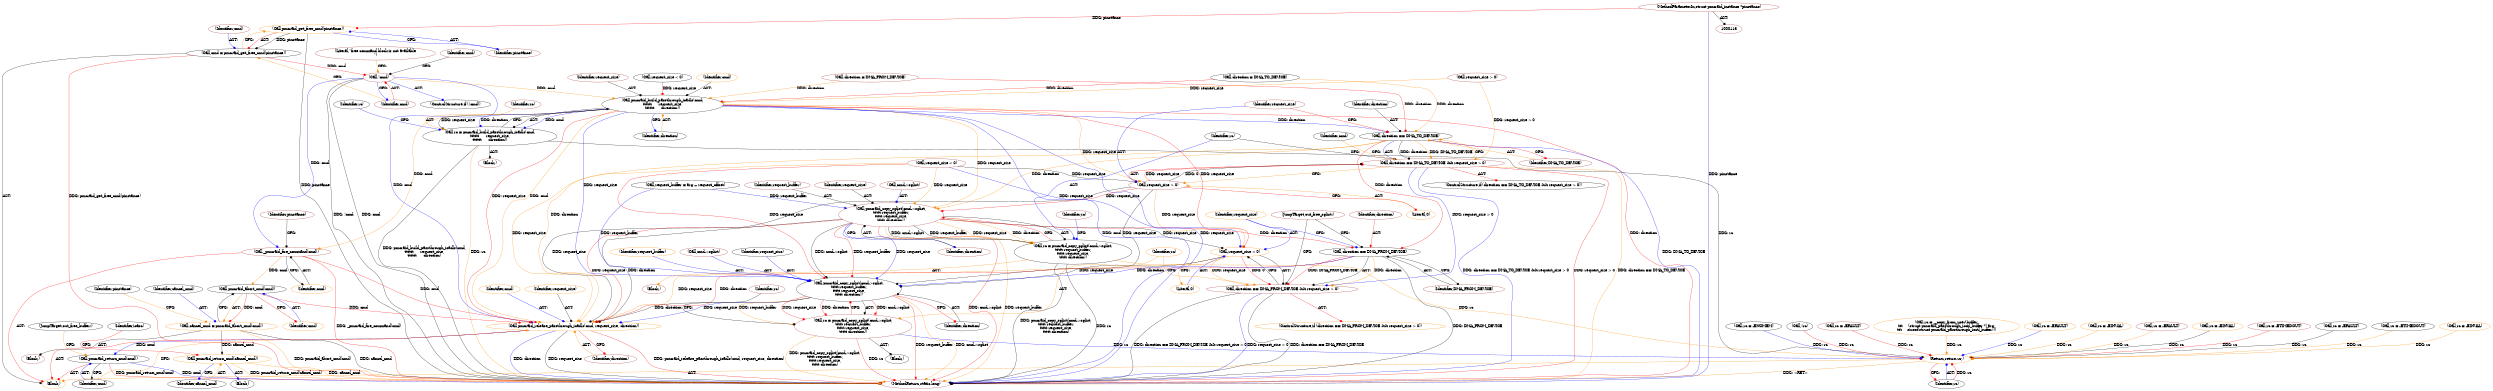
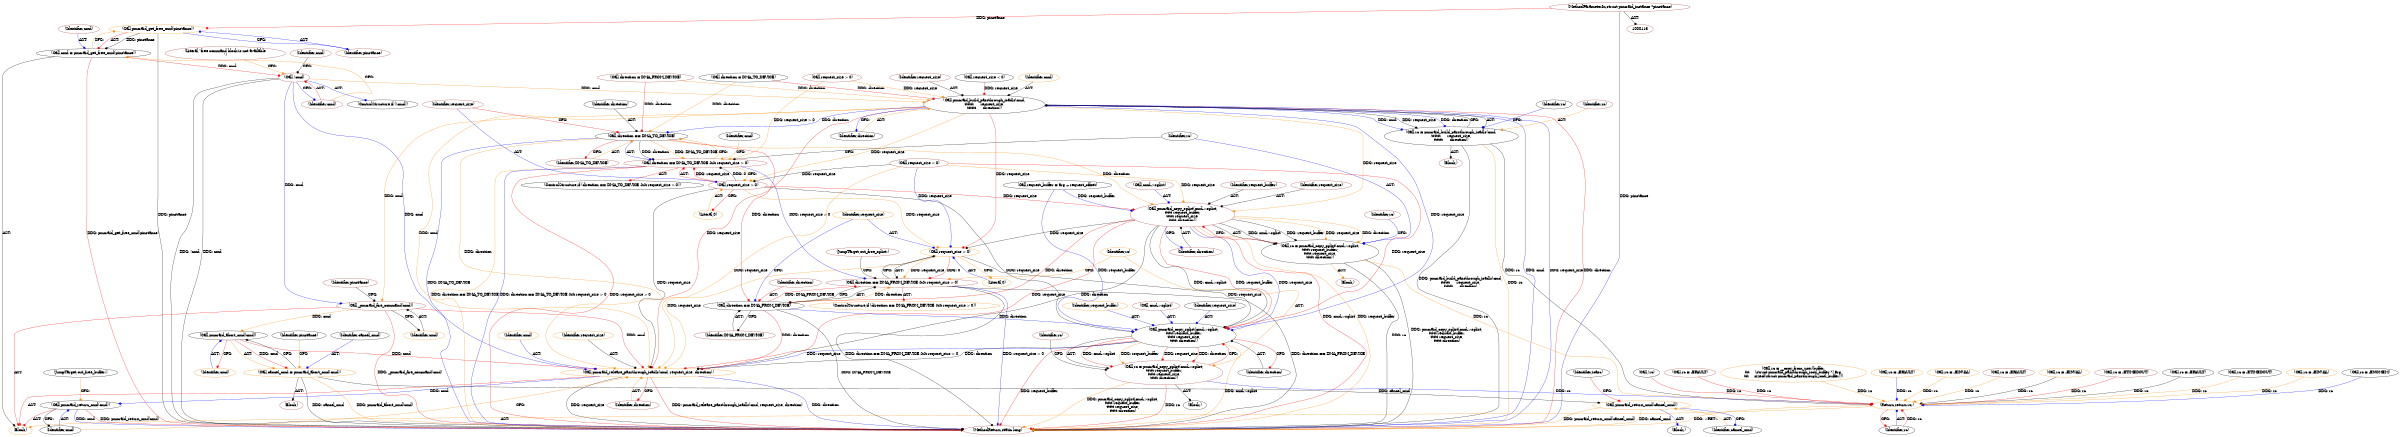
edge "(JumpTarget,out_free_sglist:)" -> "(Call,direction == DMA_FROM_DEVICE)": now "(Call,direction == DMA_FROM_DEVICE && request_size > 0)" -> "(Call,direction == DMA_FROM_DEVICE)"
